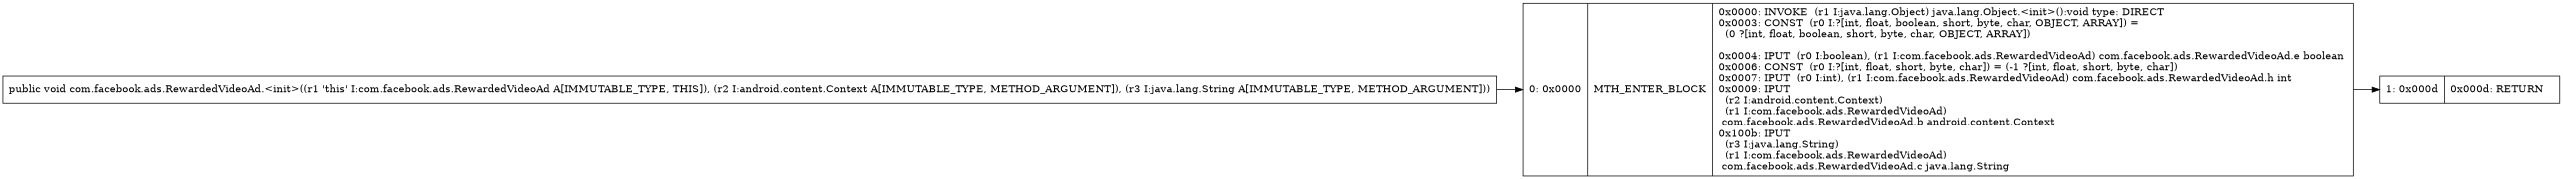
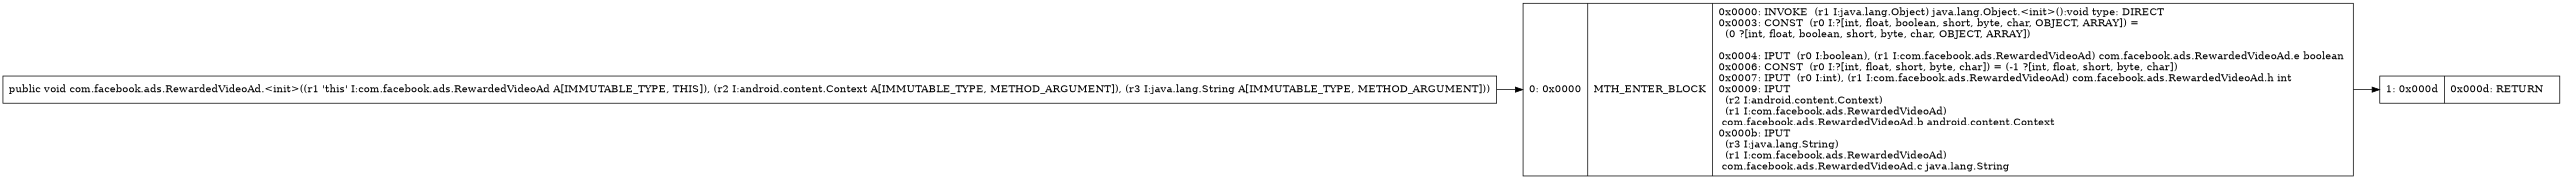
node "0: 0x0000": text "0x100b: IPUT" -> "0x000b: IPUT"
